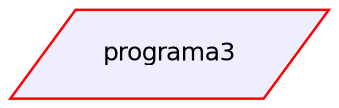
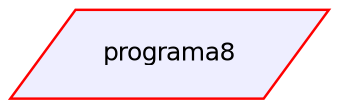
node "programa3": label "programa3" -> "programa8"
